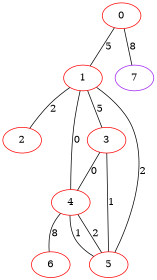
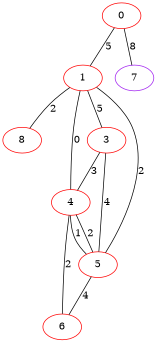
node "2": label "2" -> "8"
edge "3" -- "4": label "0" -> "3"
edge "3" -- "5": label "1" -> "4"
edge "4" -- "6": label "8" -> "2"
edge "5" -- "6": added, label "4"
